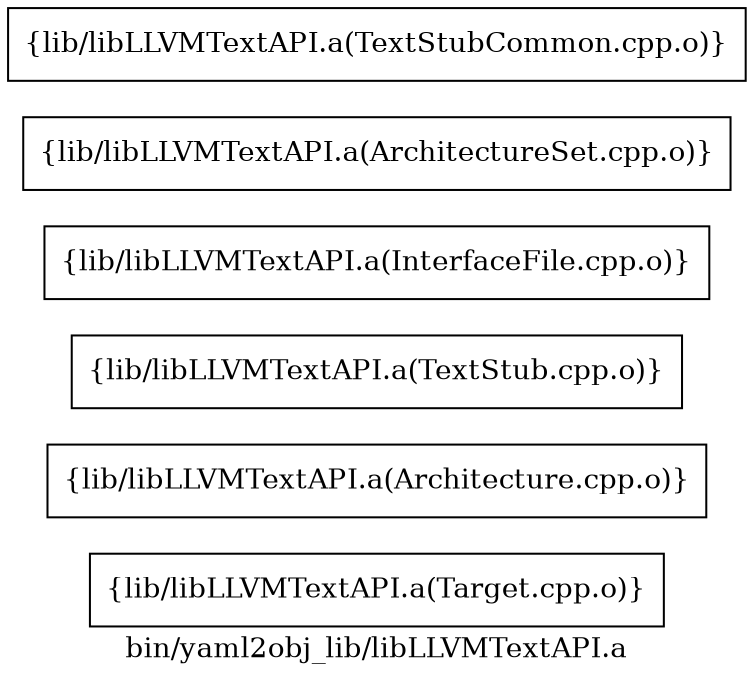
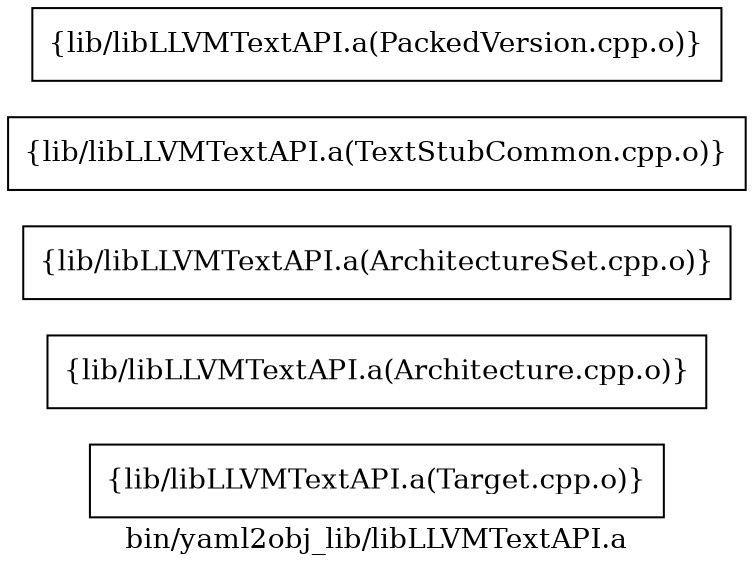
node "{lib/libLLVMTextAPI.a(PackedVersion.cpp.o)}": added
node "{lib/libLLVMTextAPI.a(InterfaceFile.cpp.o)}": removed
node "{lib/libLLVMTextAPI.a(TextStub.cpp.o)}": removed
